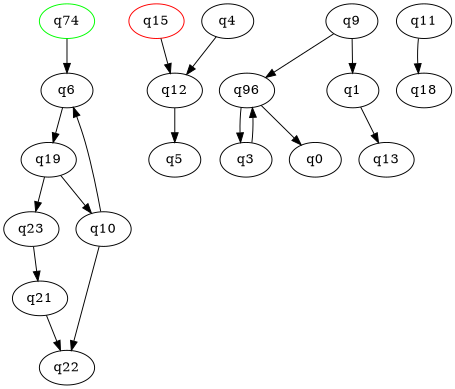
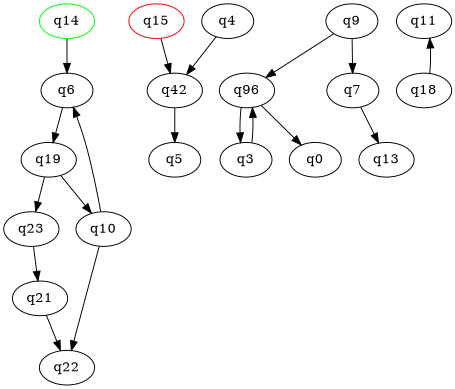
node "q74": label "q74" -> "q14"
edge "q11" -> "q18": reversed
node "q12": label "q12" -> "q42"
node "q1": label "q1" -> "q7"
